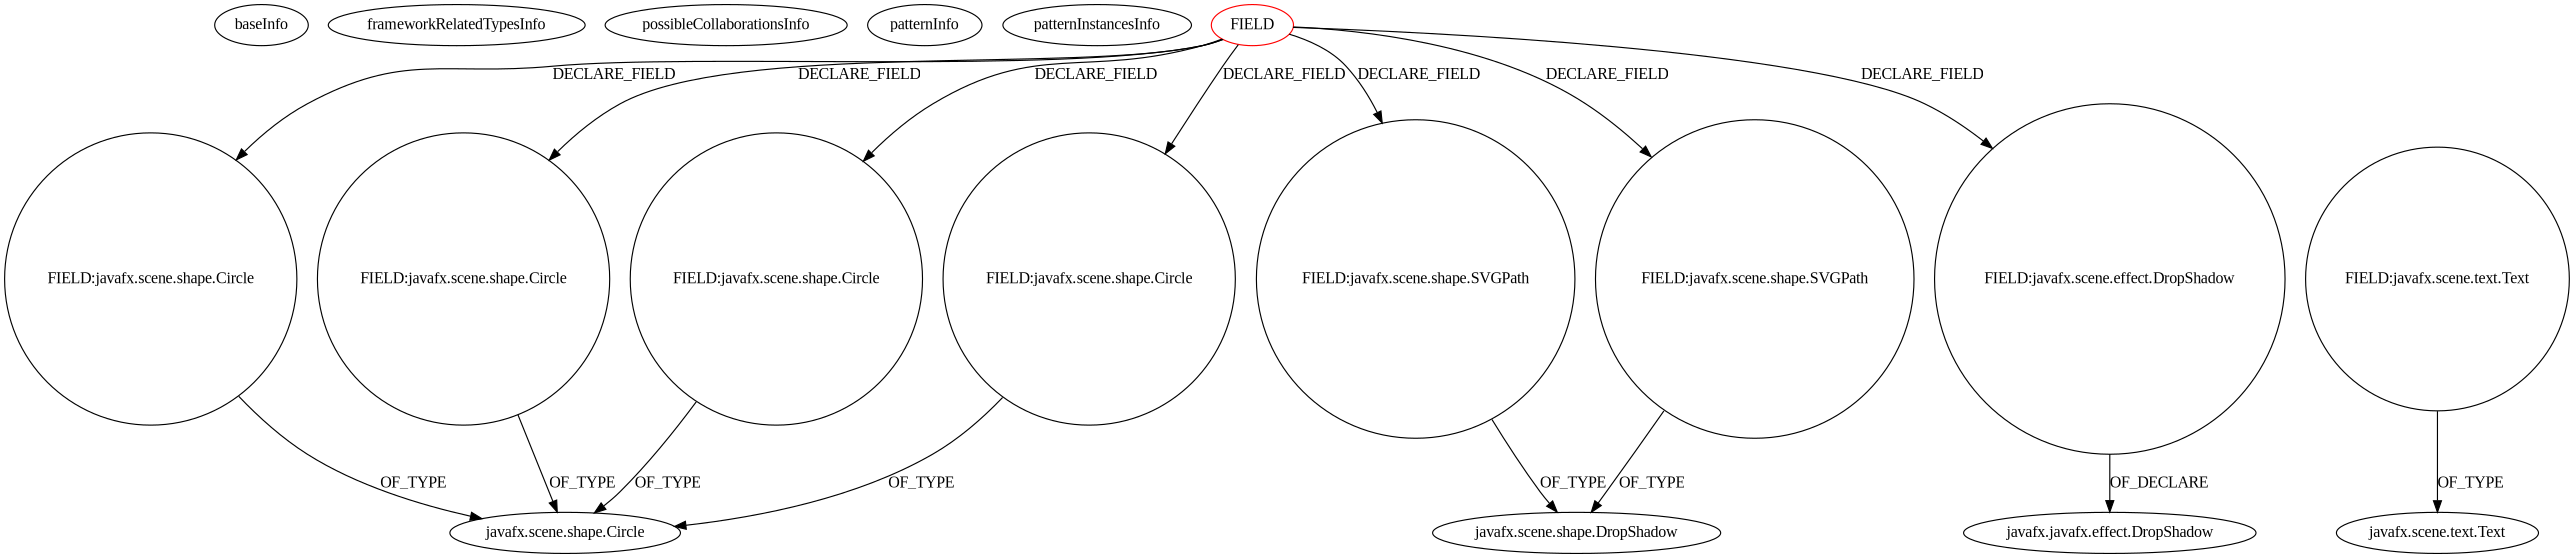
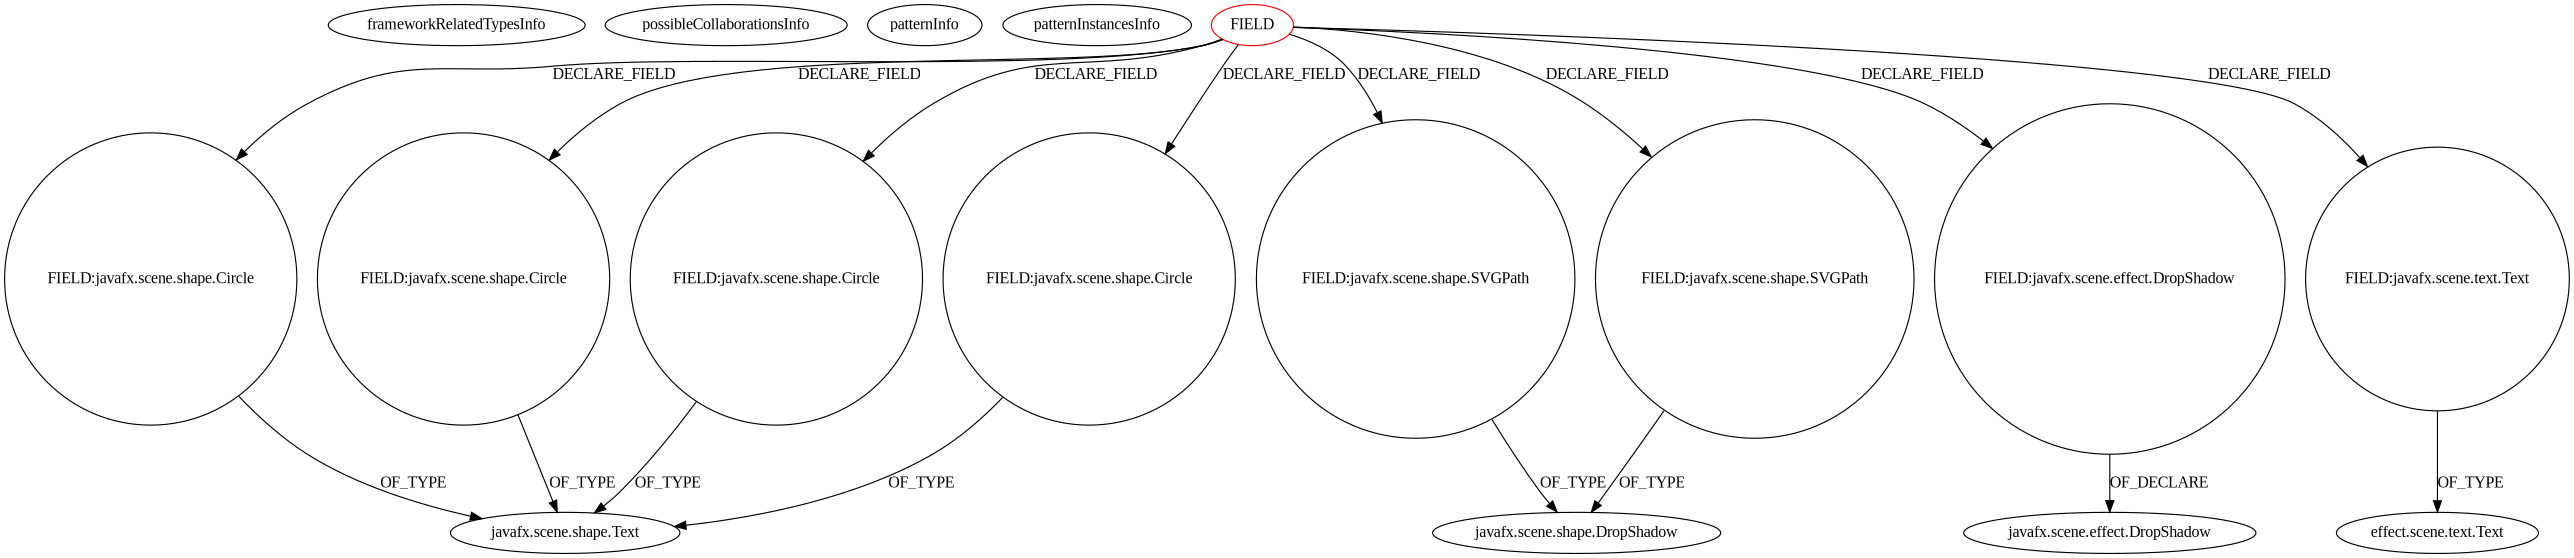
node "baseInfo": removed
edge "FIELD" -> "FIELD:javafx.scene.text.Text": added, label "DECLARE_FIELD"
node "javafx.scene.shape.Circle": label "javafx.scene.shape.Circle" -> "javafx.scene.shape.Text"
node "javafx.javafx.effect.DropShadow": label "javafx.javafx.effect.DropShadow" -> "javafx.scene.effect.DropShadow"
node "javafx.scene.text.Text": label "javafx.scene.text.Text" -> "effect.scene.text.Text"
